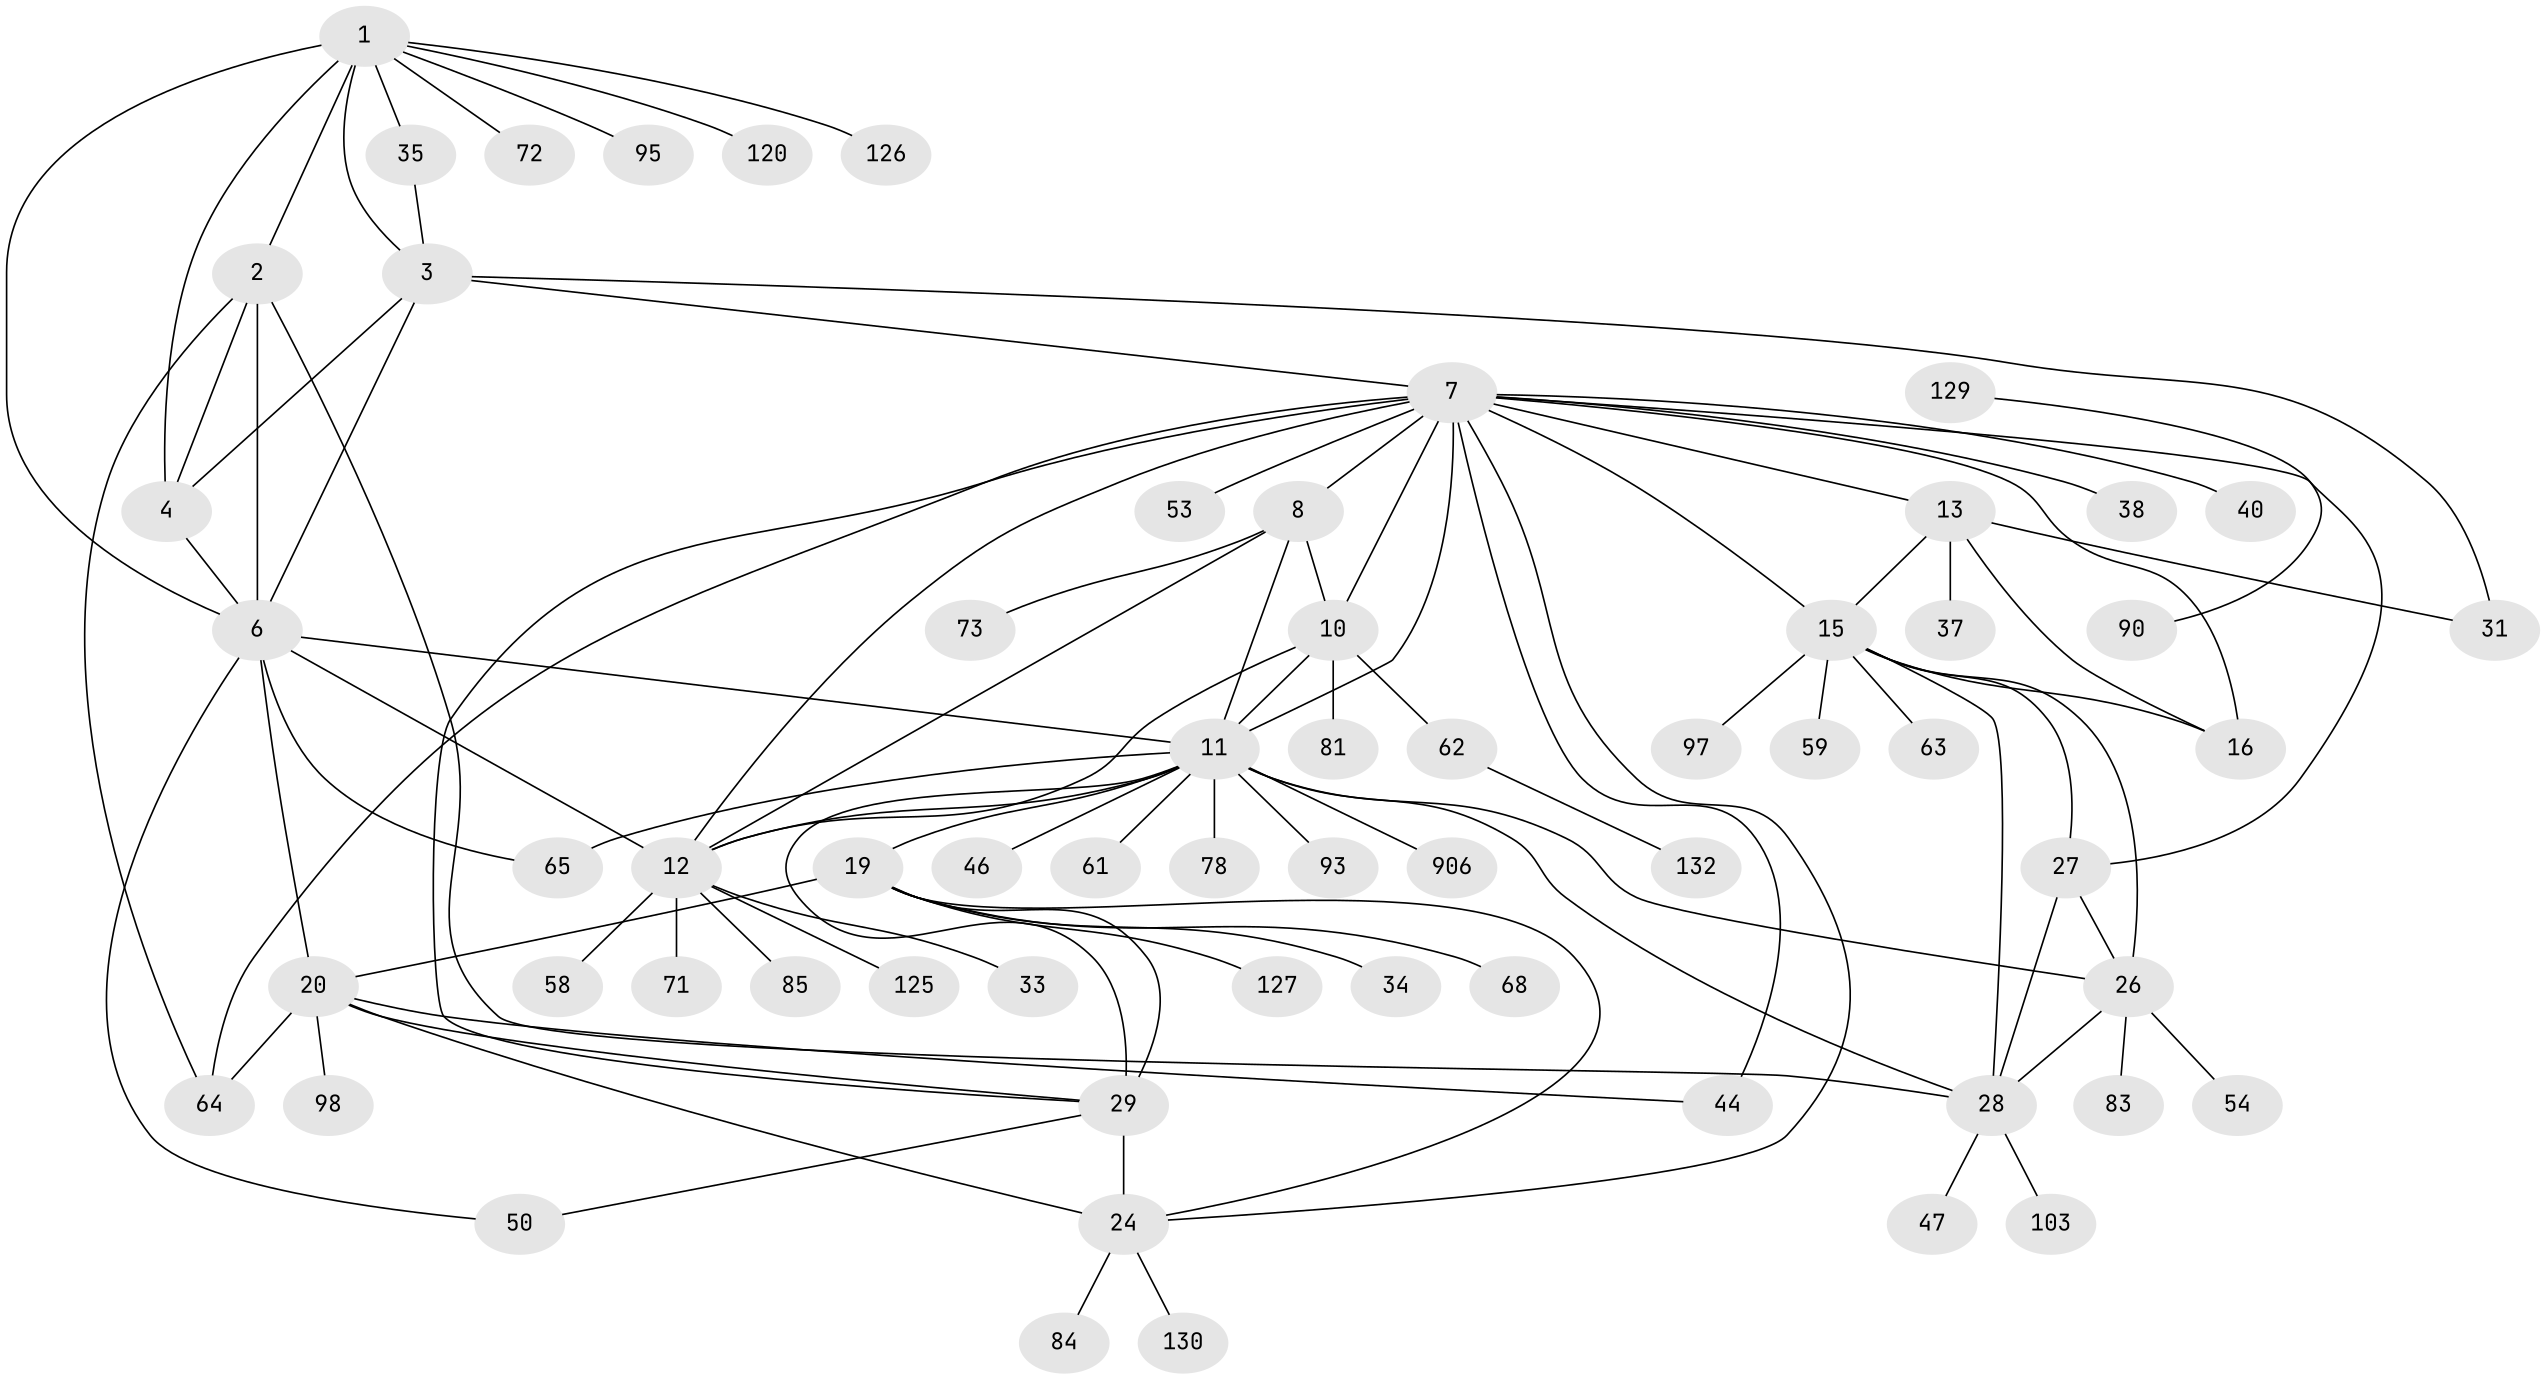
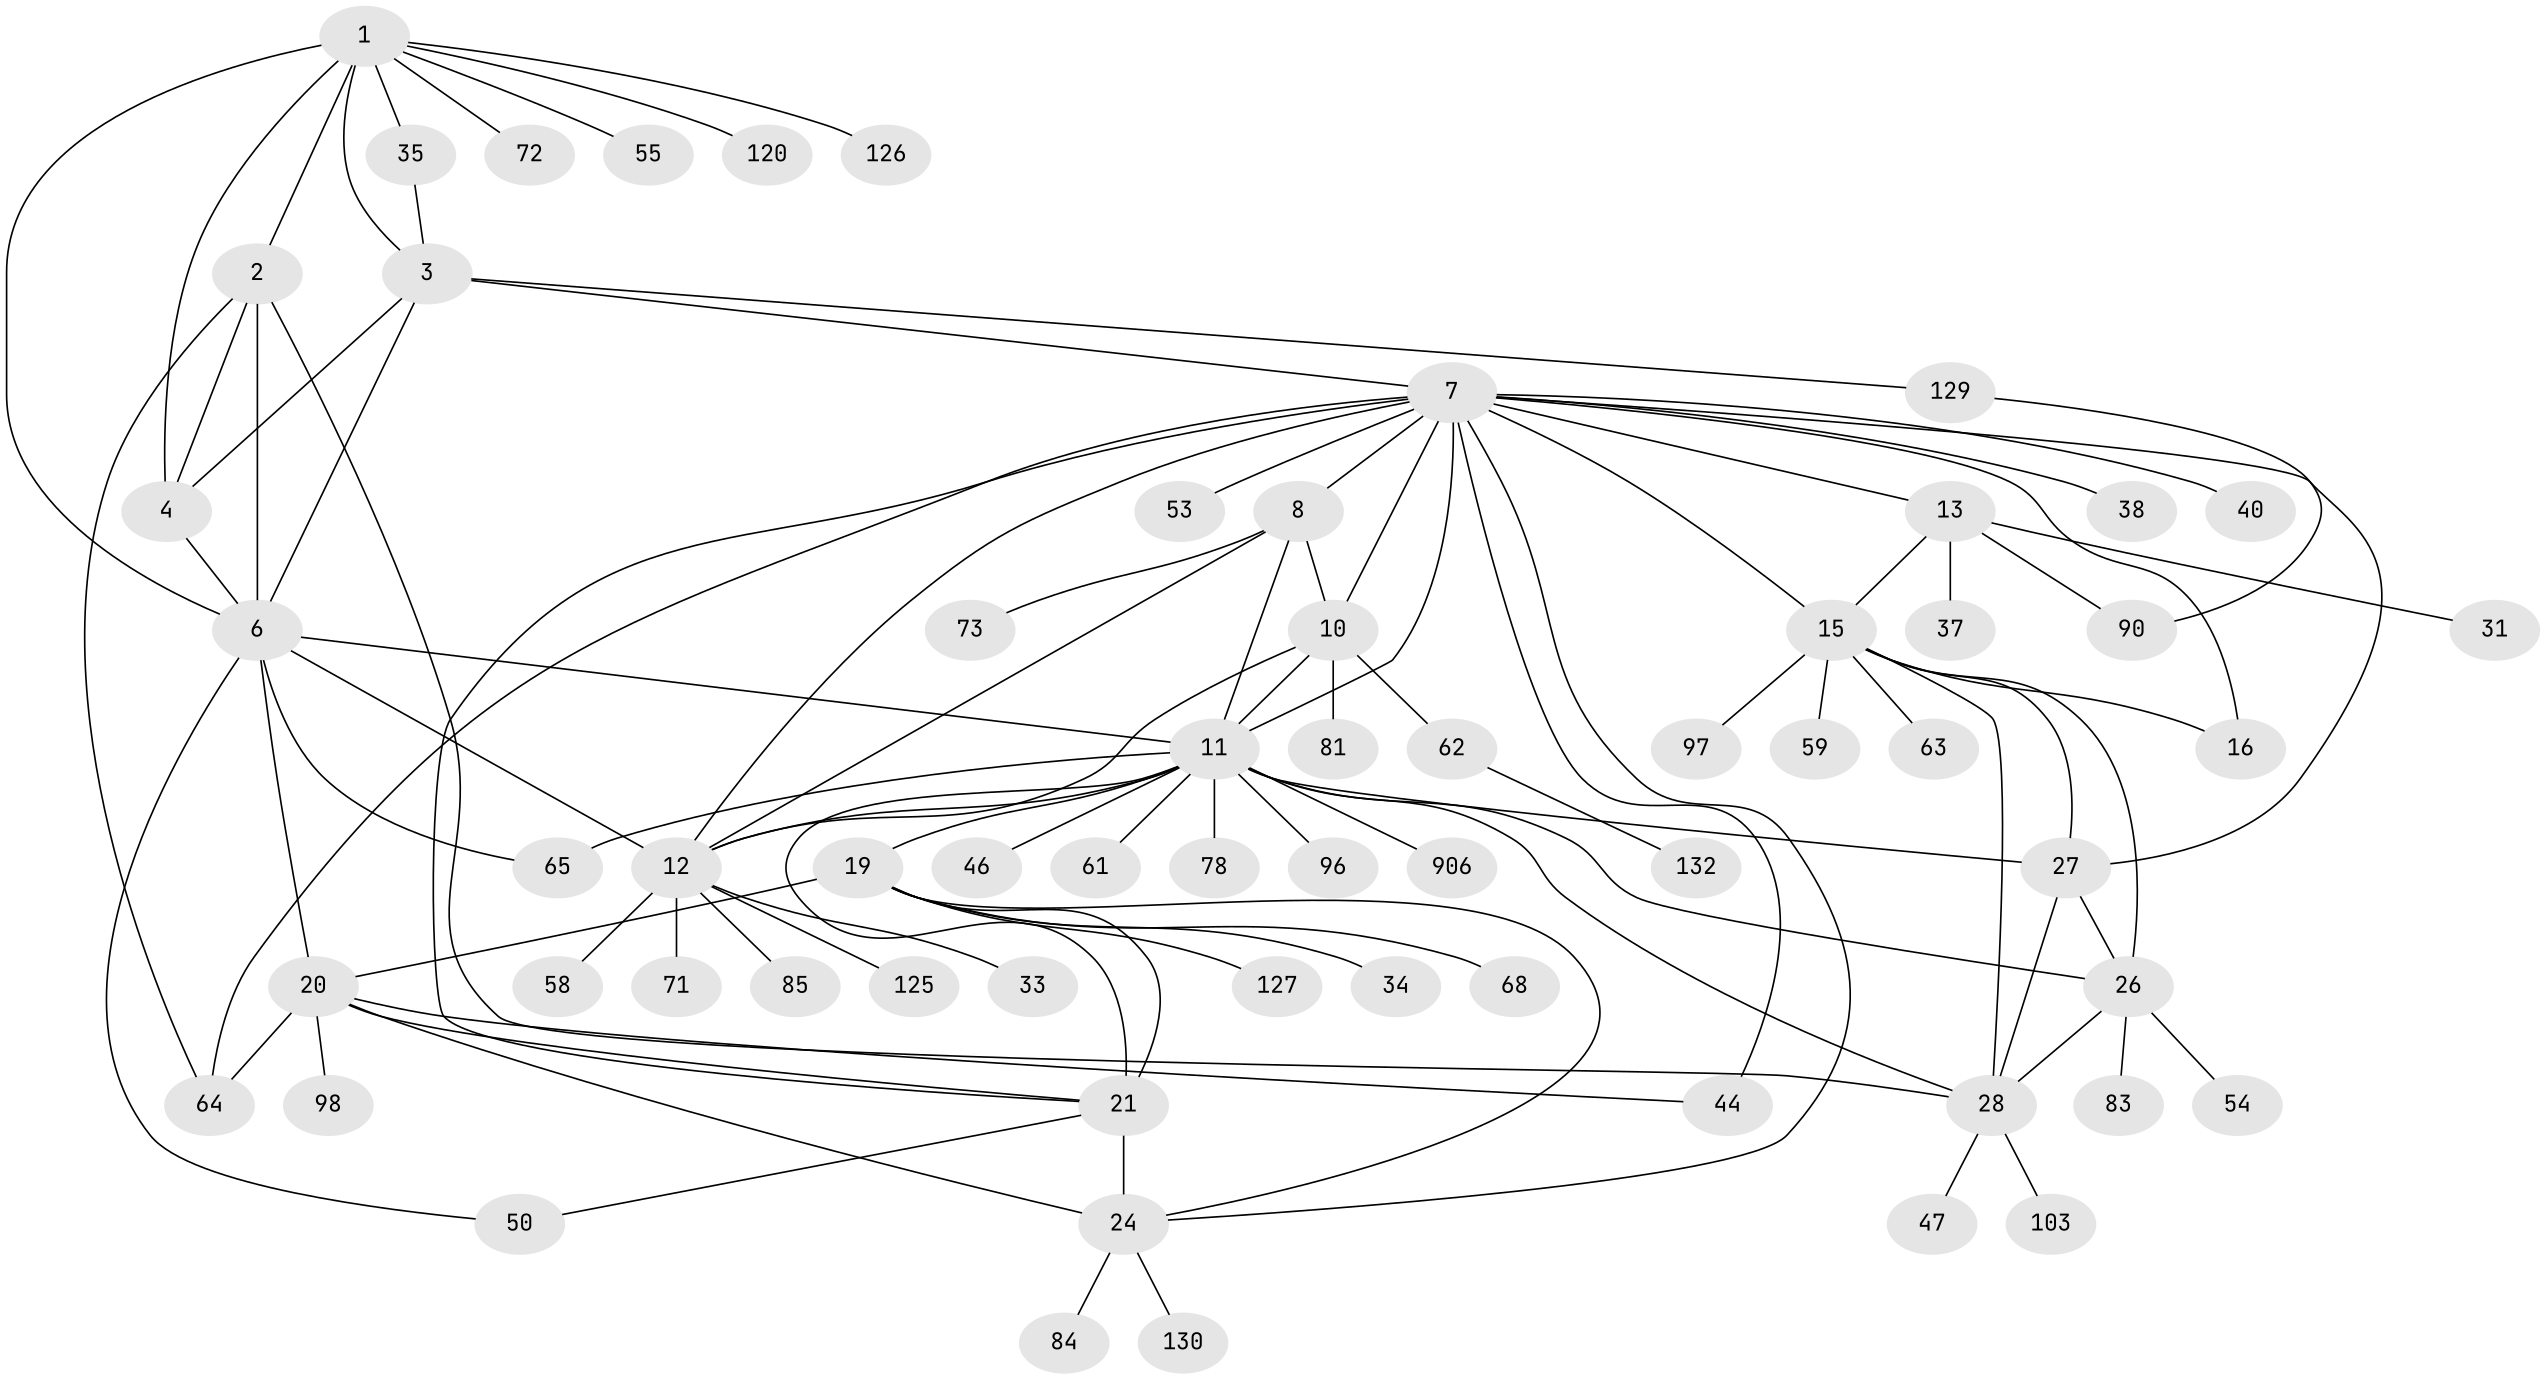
node "95": label "95" -> "55"
edge "3" -- "31": now "3" -- "129"
edge "13" -- "16": now "13" -- "90"
edge "11" -- "27": added
node "93": label "93" -> "96"
node "29": label "29" -> "21"
